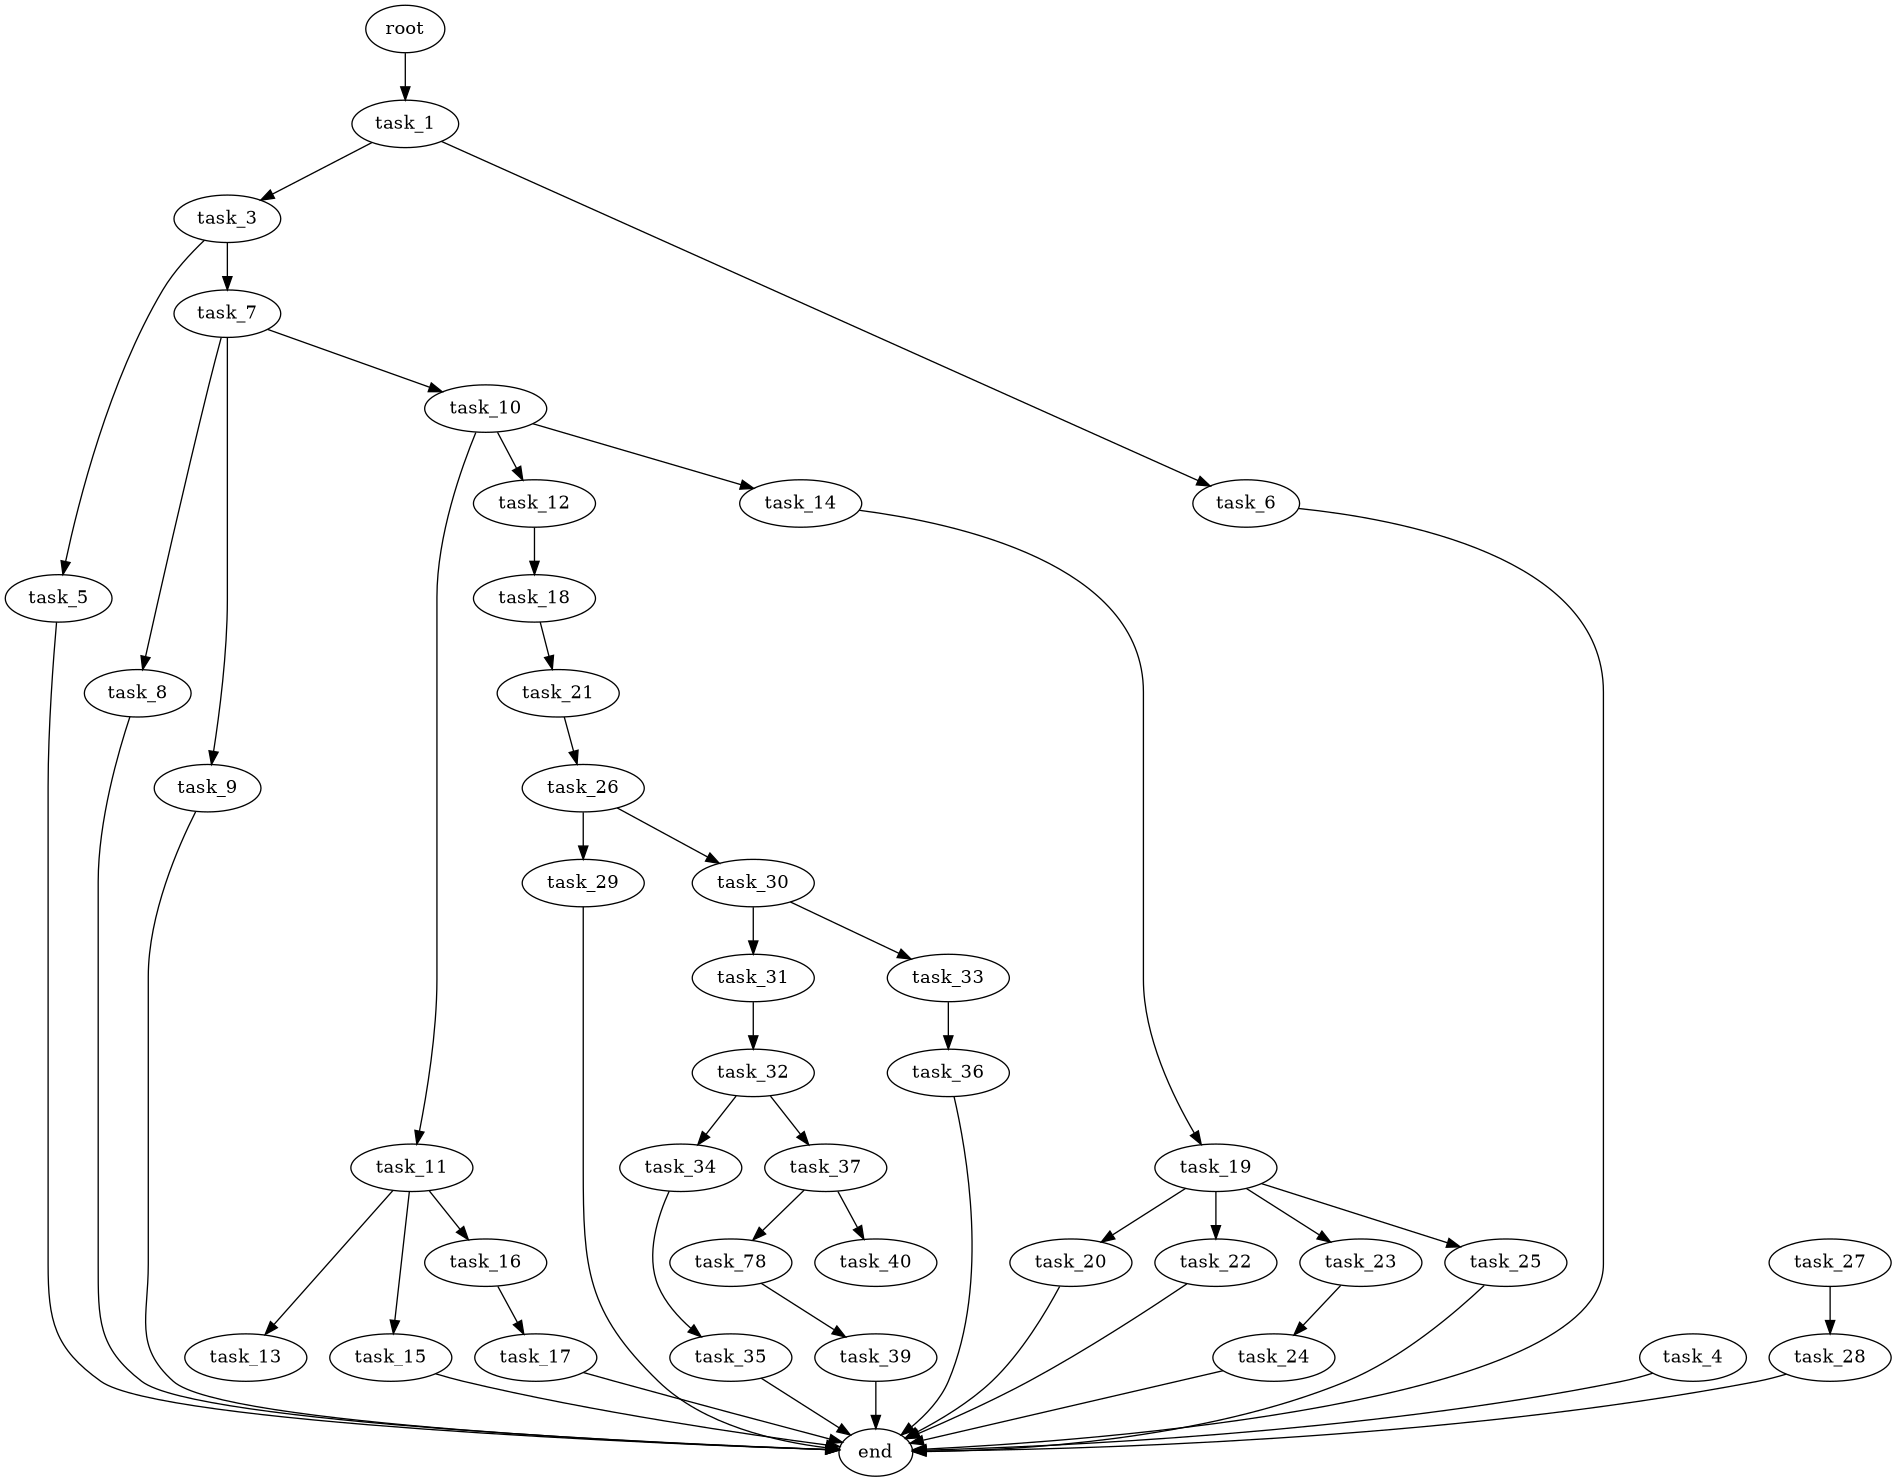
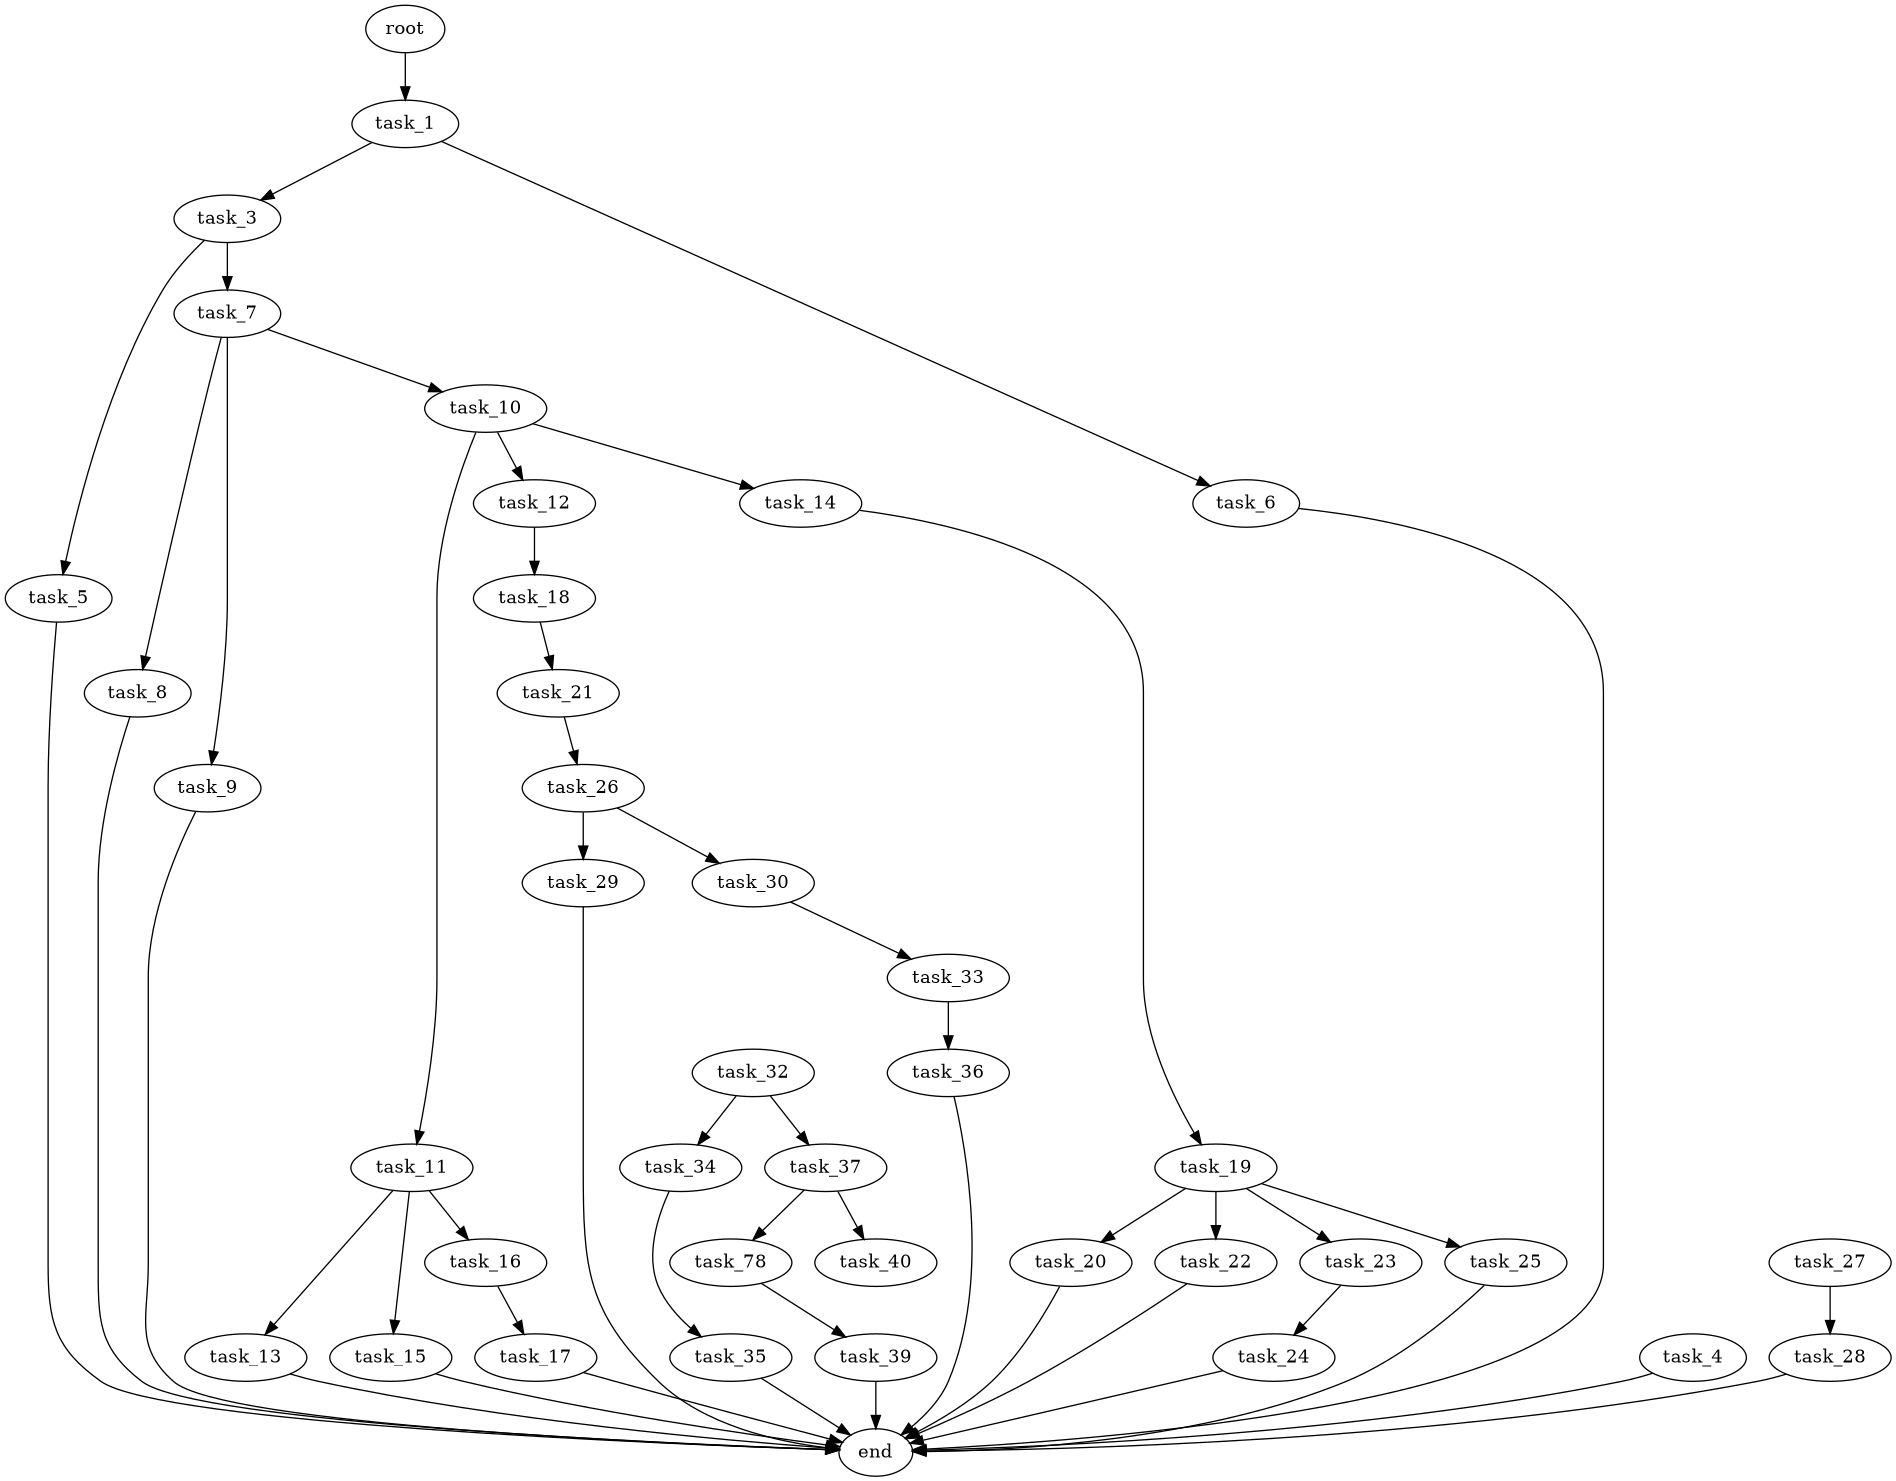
node "task_31": removed
edge "task_13" -> "end": added
